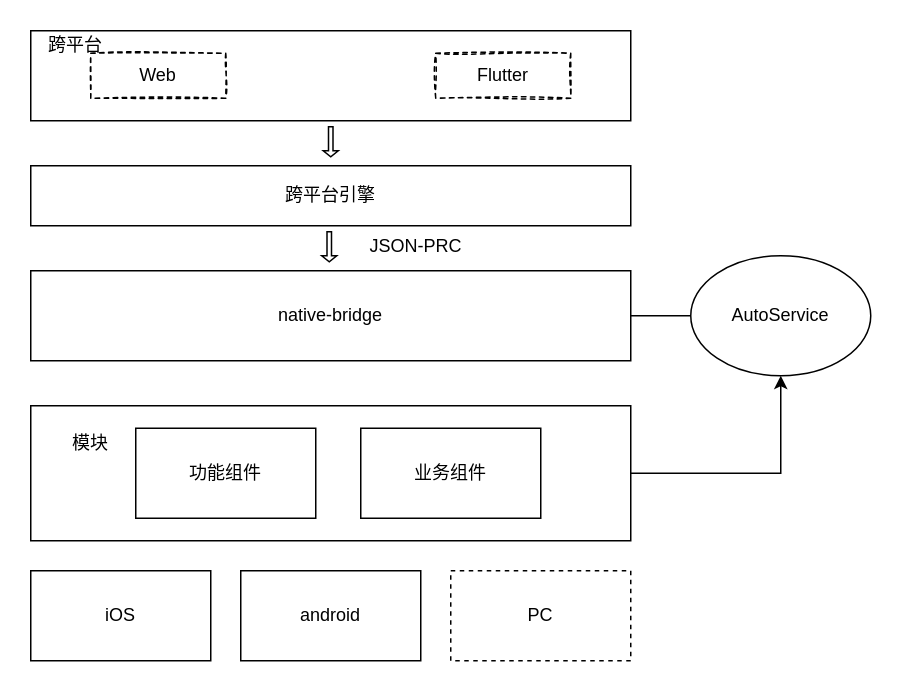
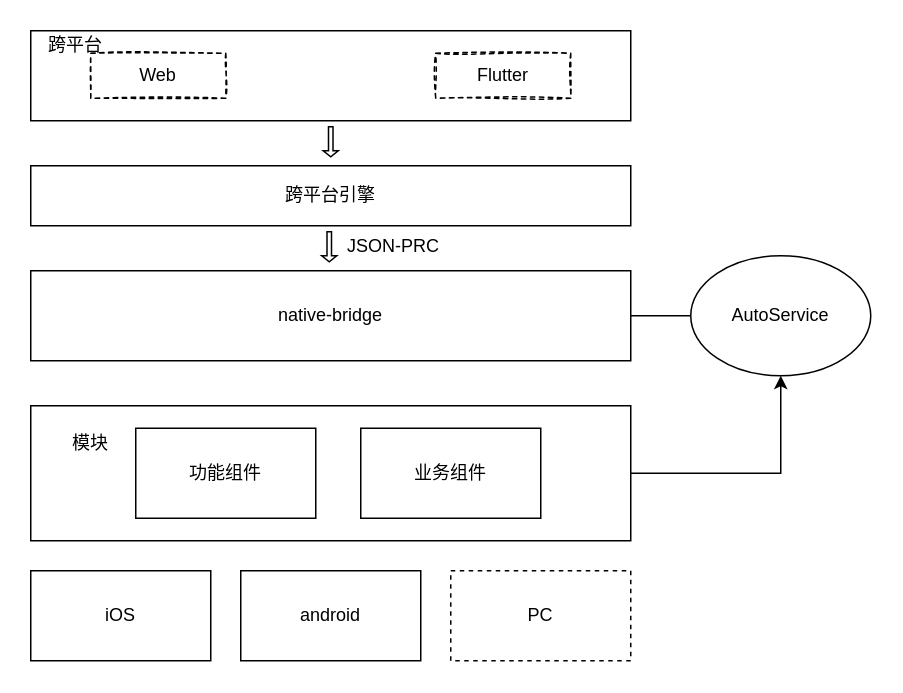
node "JSON-PRC": moved (416, 247) -> (394, 247)
